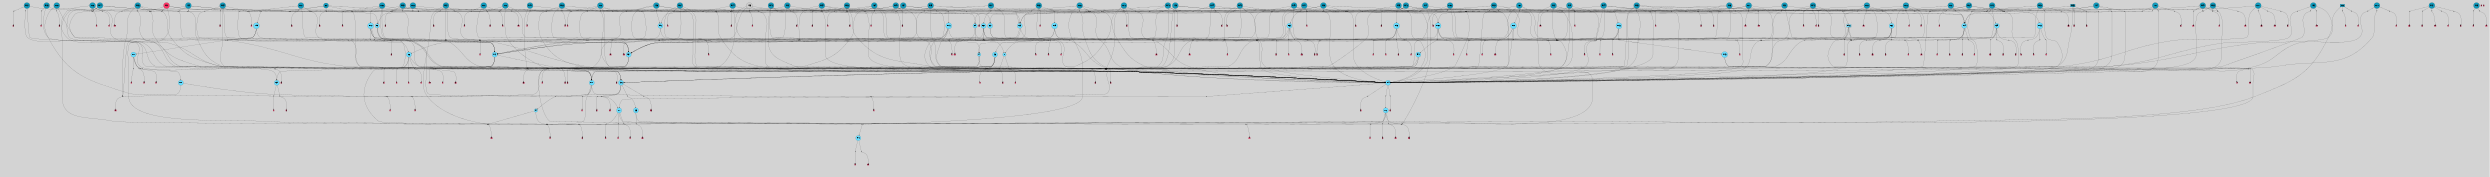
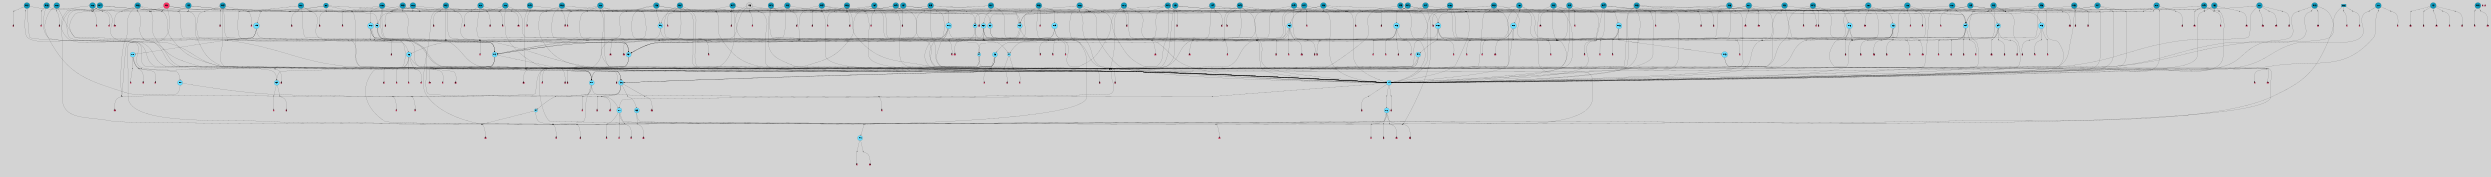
node "T1253": shape box -> circle
node "T1166": shape box -> circle
